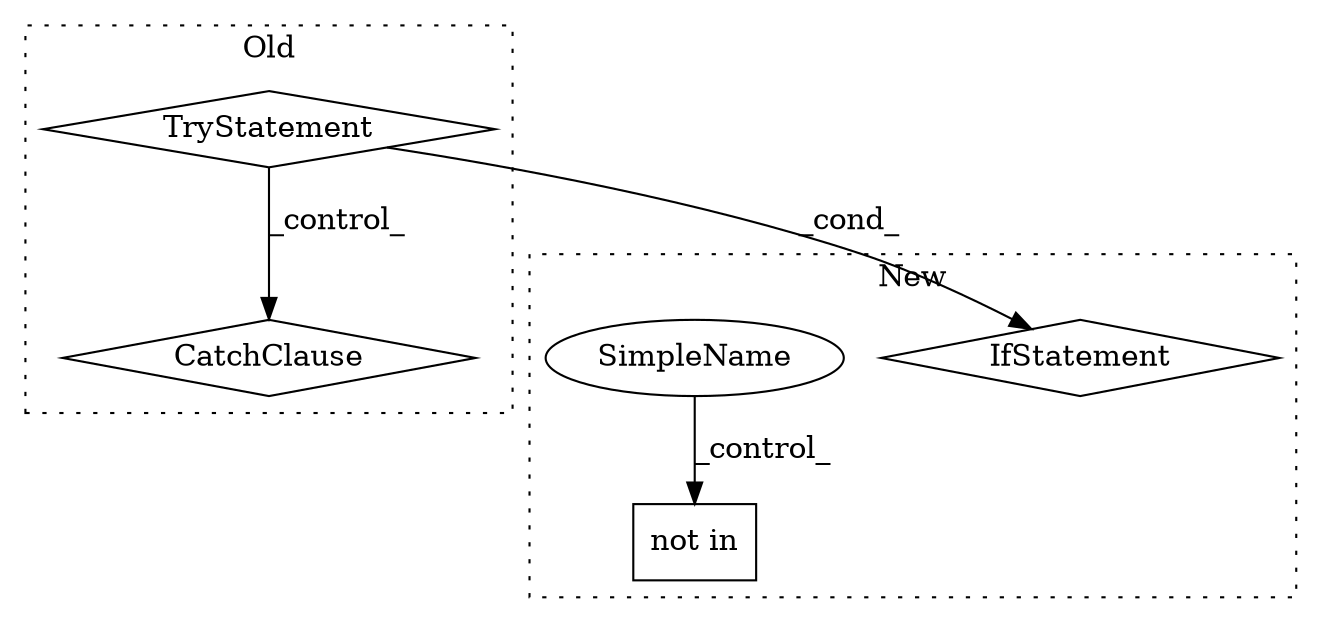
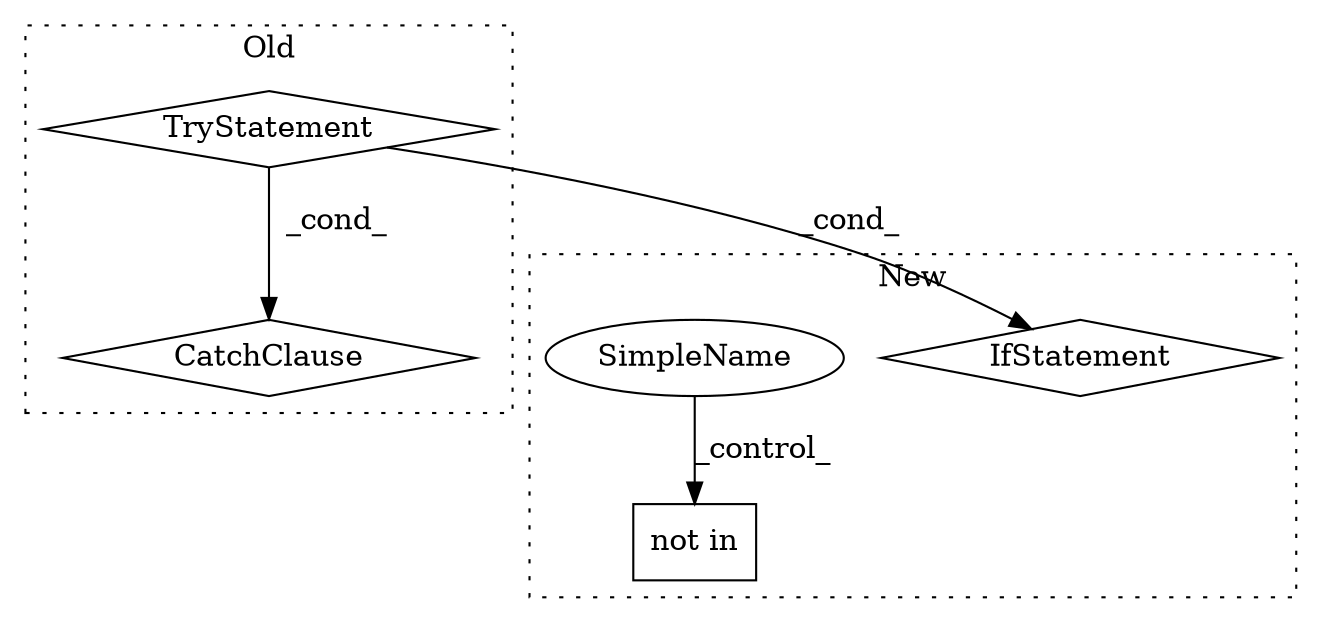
edge "TryStatement" -> "CatchClause": label "_control_" -> "_cond_"
